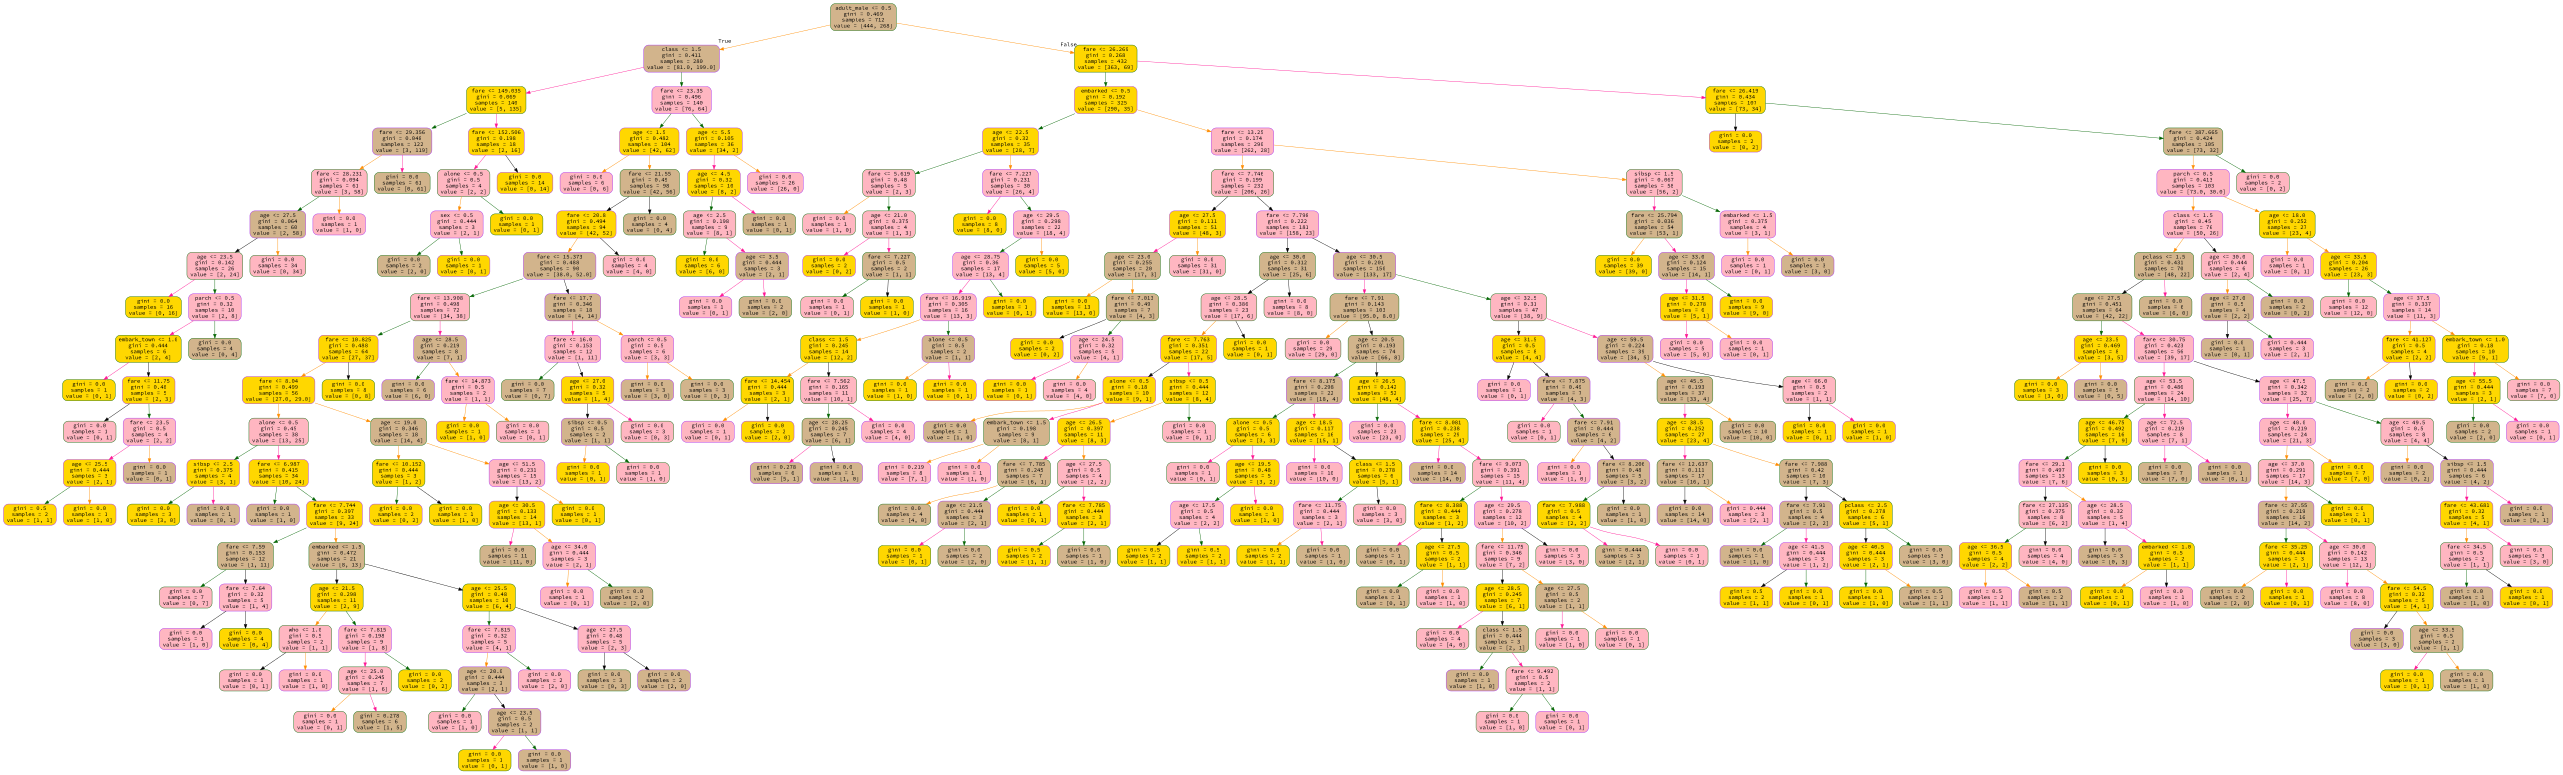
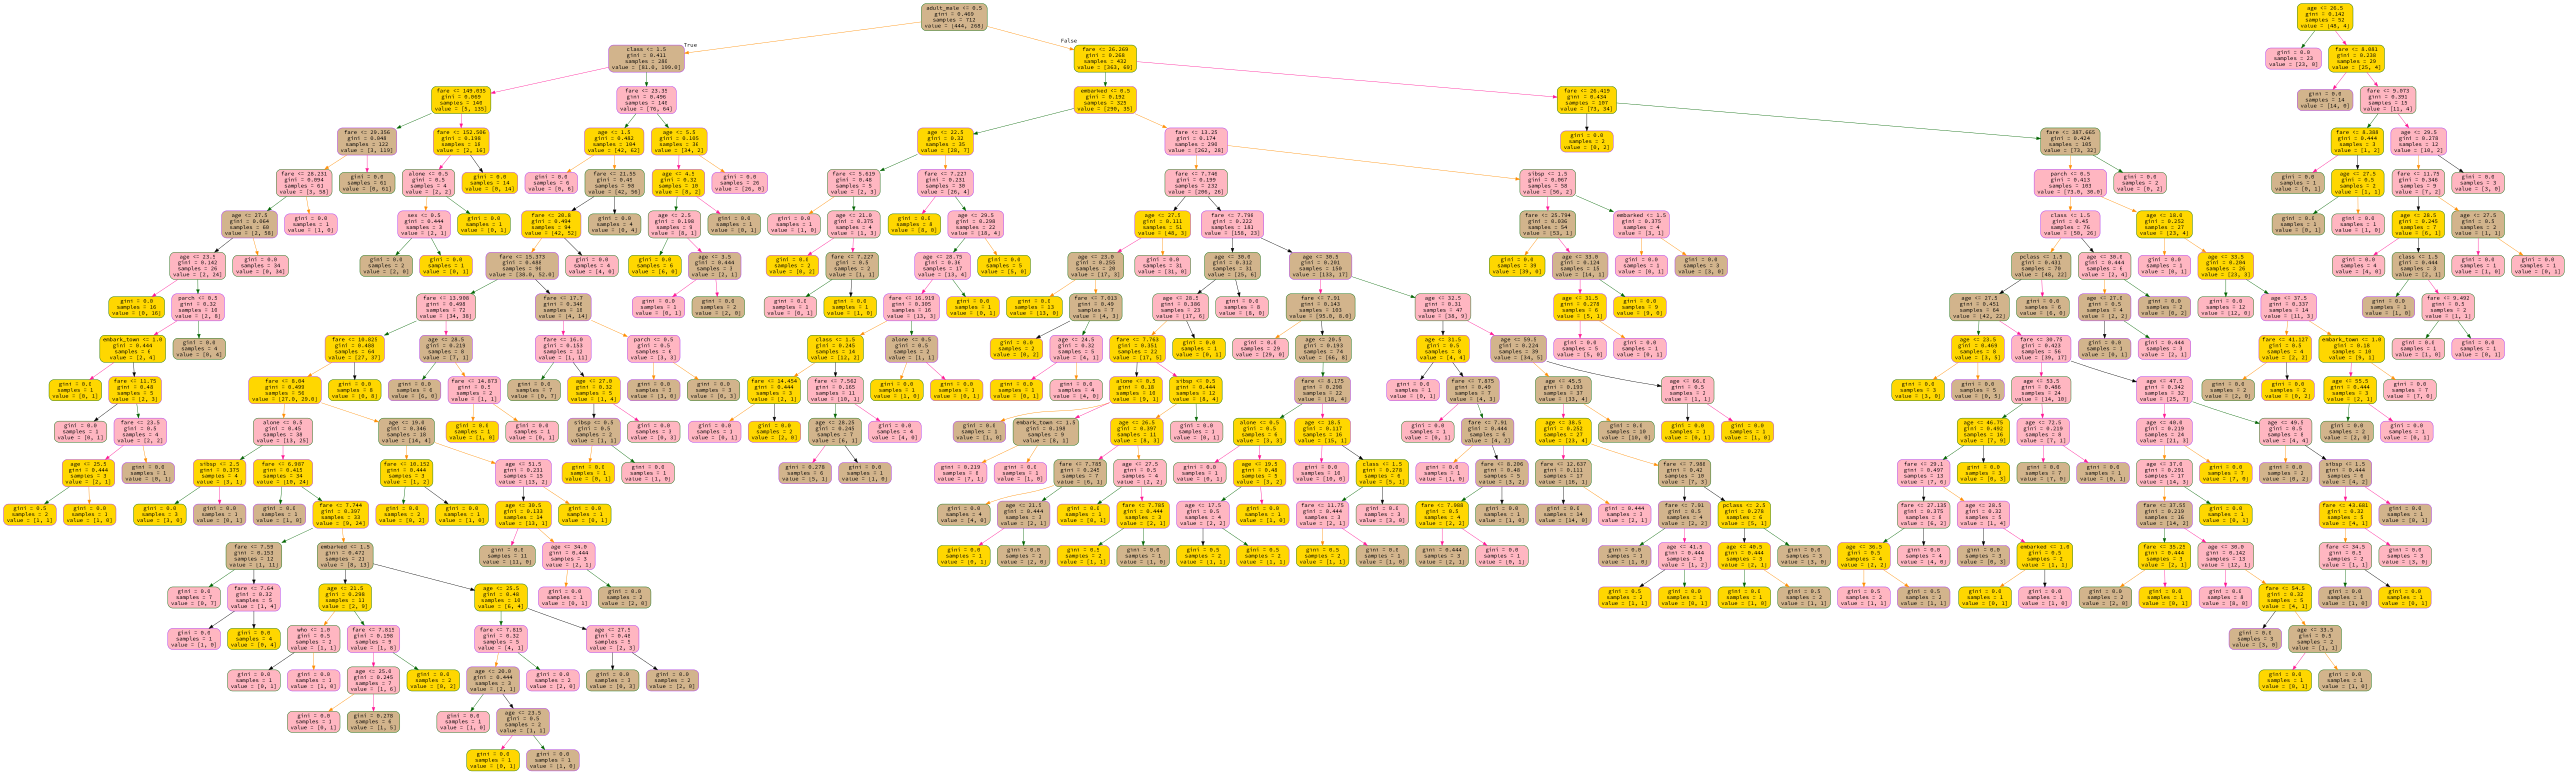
edge "age <= 20.5 gini = 0.193 samples = 74 value = [66, 8]" -> "age <= 26.5 gini = 0.142 samples = 52 value = [48, 4]": removed
